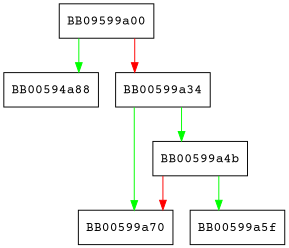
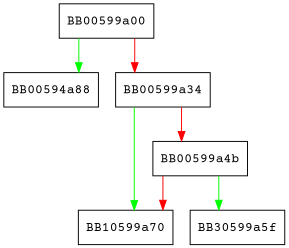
node "BB09599a00": label "BB09599a00" -> "BB00599a00"
edge "BB00599a34" -> "BB00599a4b": color green -> red
node "BB00599a70": label "BB00599a70" -> "BB10599a70"
node "BB00599a5f": label "BB00599a5f" -> "BB30599a5f"
